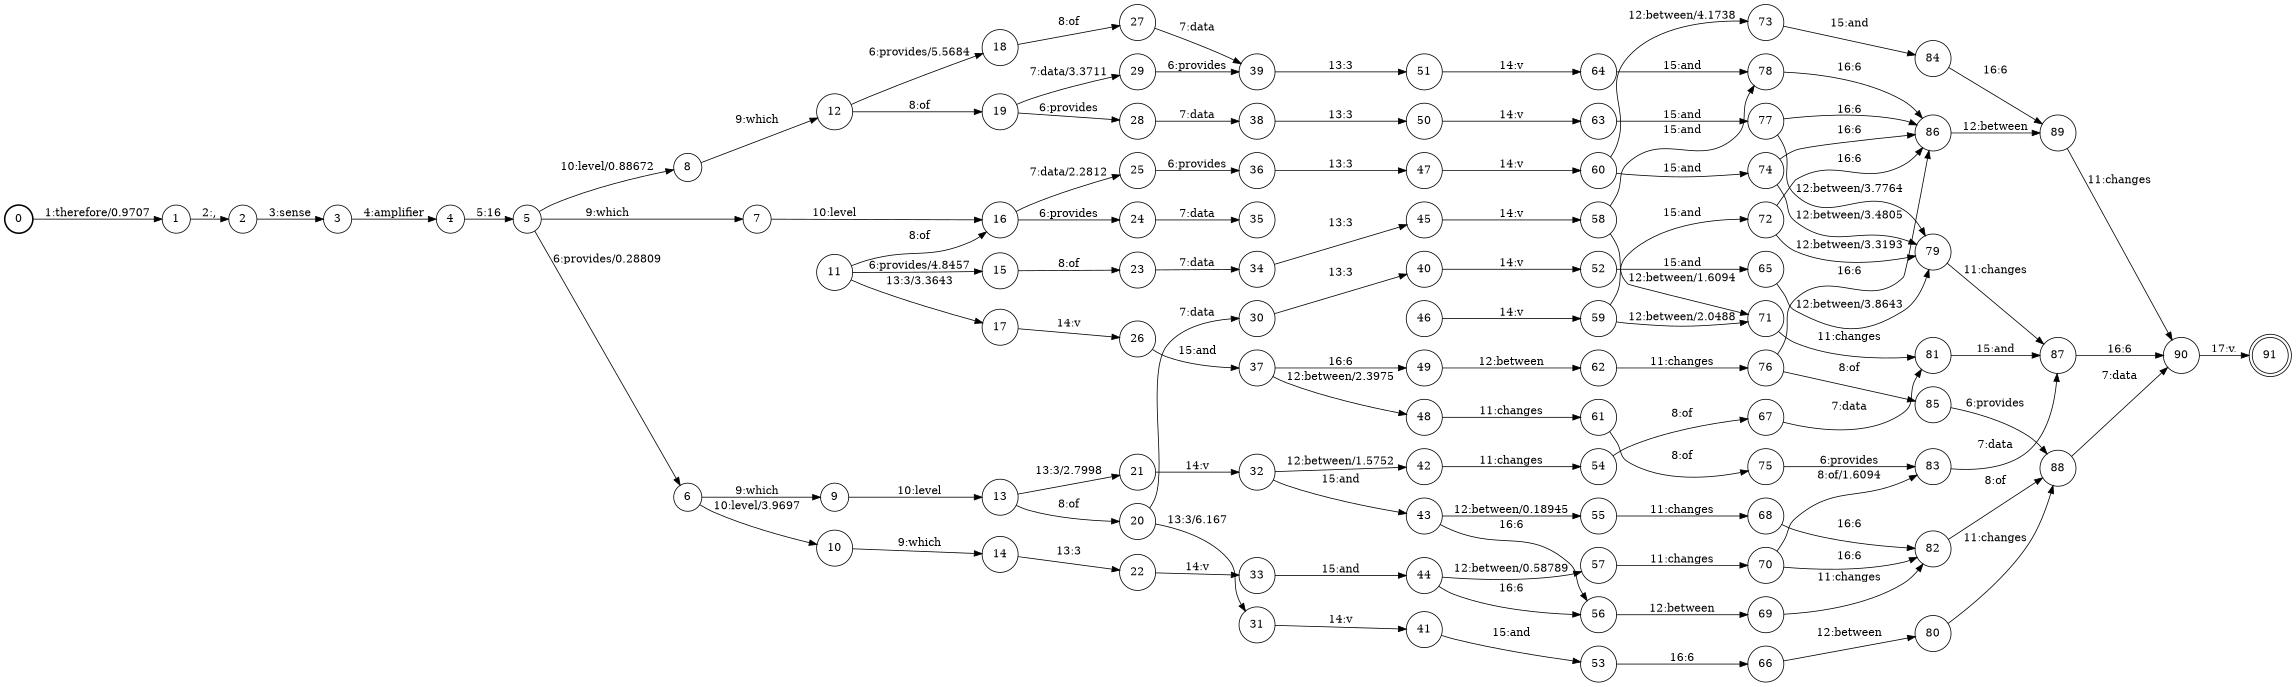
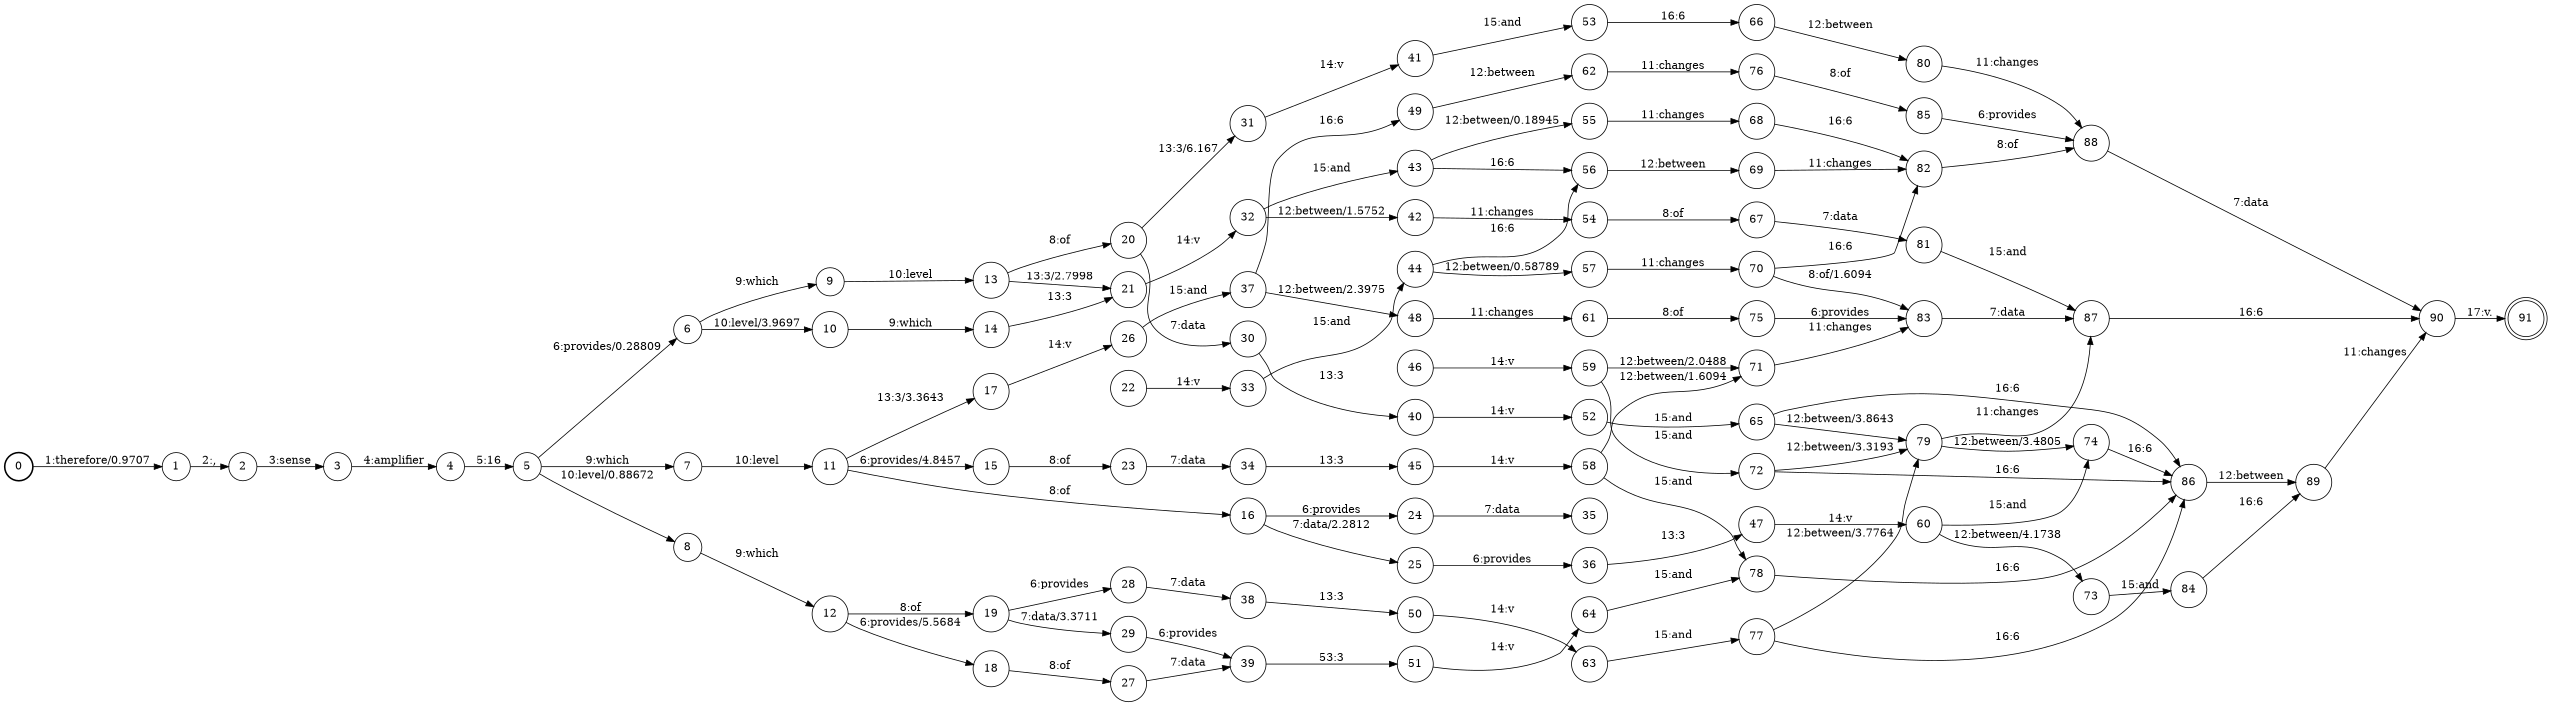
edge "39" -> "51": label "13:3" -> "53:3"
edge "7" -> "16": now "7" -> "11"
edge "74" -> "79": reversed
edge "76" -> "86": now "65" -> "86"
edge "71" -> "81": now "71" -> "83"
edge "14" -> "22": now "14" -> "21"
